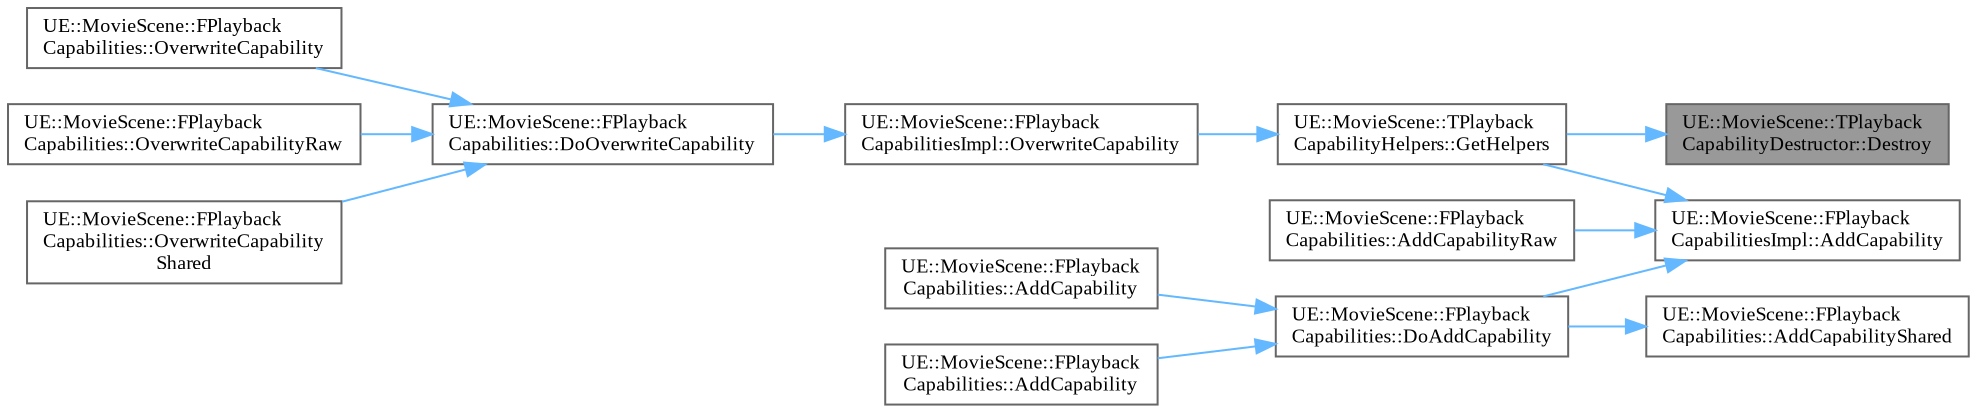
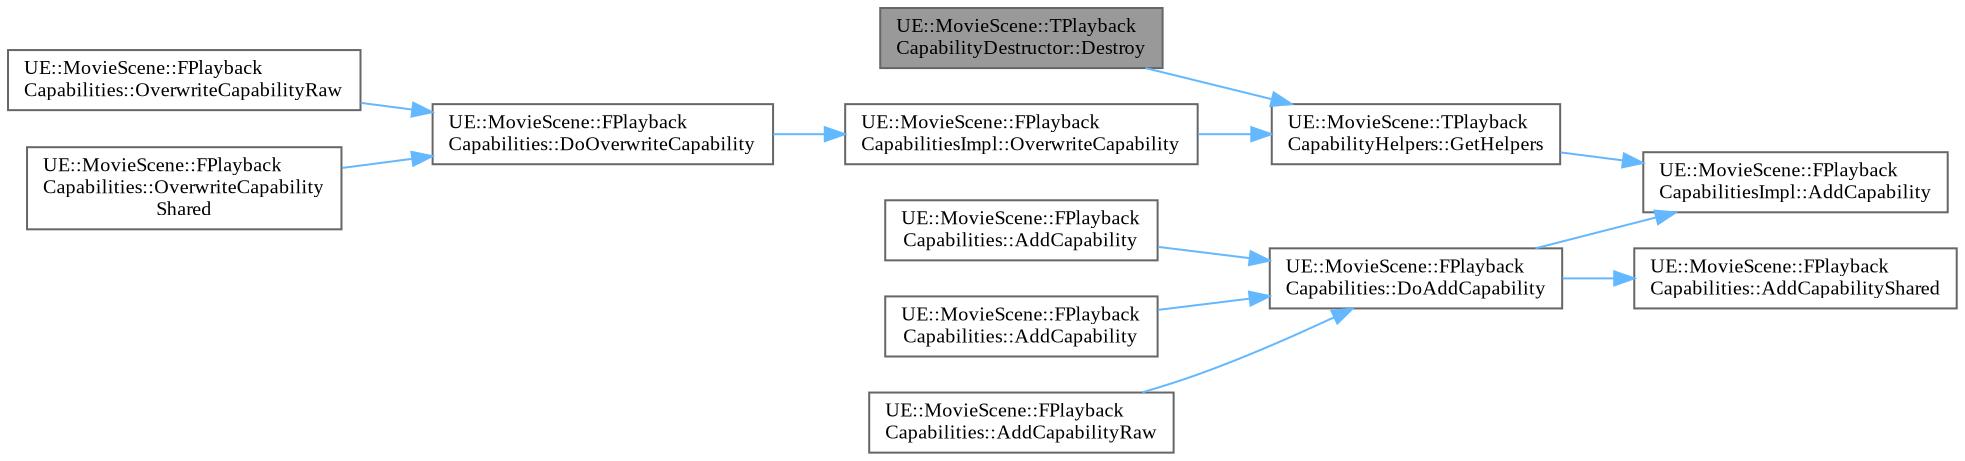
node "UE::MovieScene::FPlayback Capabilities::OverwriteCapability": removed
edge "UE::MovieScene::TPlayback CapabilityHelpers::GetHelpers" -> "UE::MovieScene::TPlayback CapabilityDestructor::Destroy": reversed
edge "UE::MovieScene::FPlayback Capabilities::AddCapabilityRaw" -> "UE::MovieScene::FPlayback CapabilitiesImpl::AddCapability": now "UE::MovieScene::FPlayback Capabilities::AddCapabilityRaw" -> "UE::MovieScene::FPlayback Capabilities::DoAddCapability"
